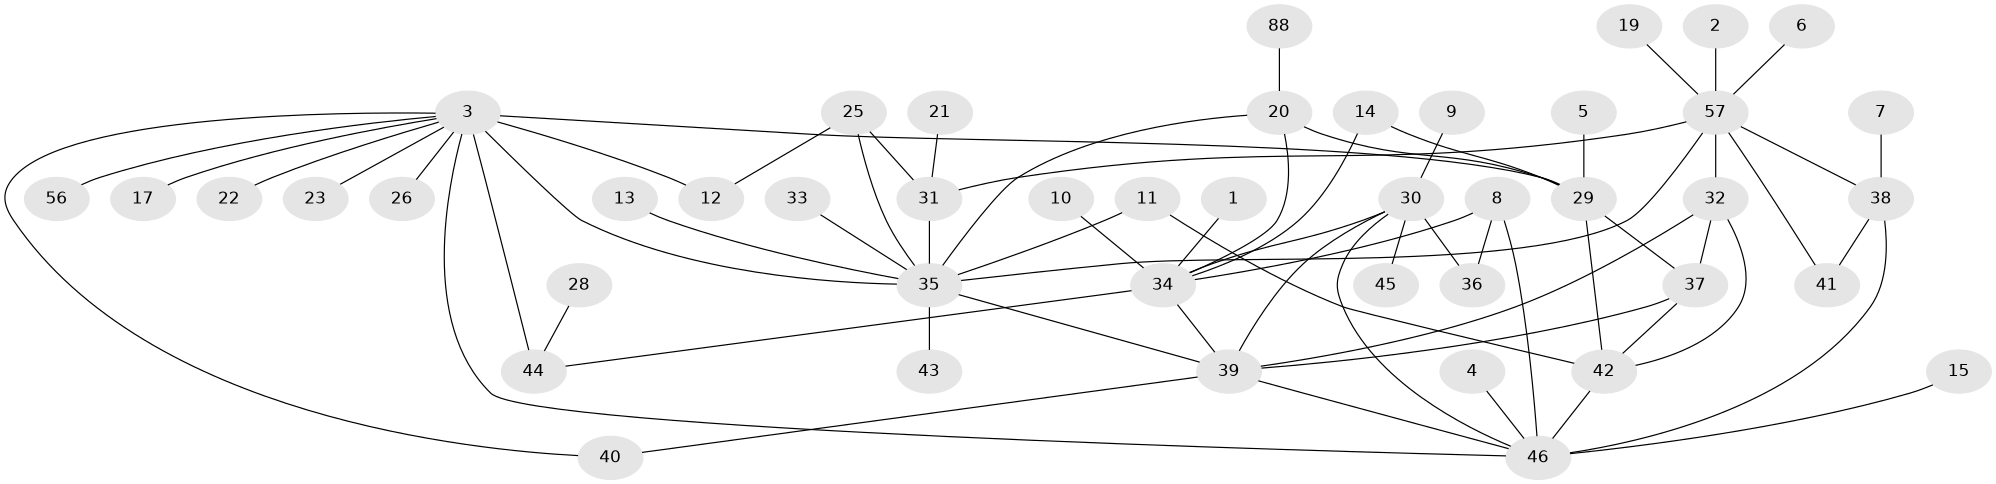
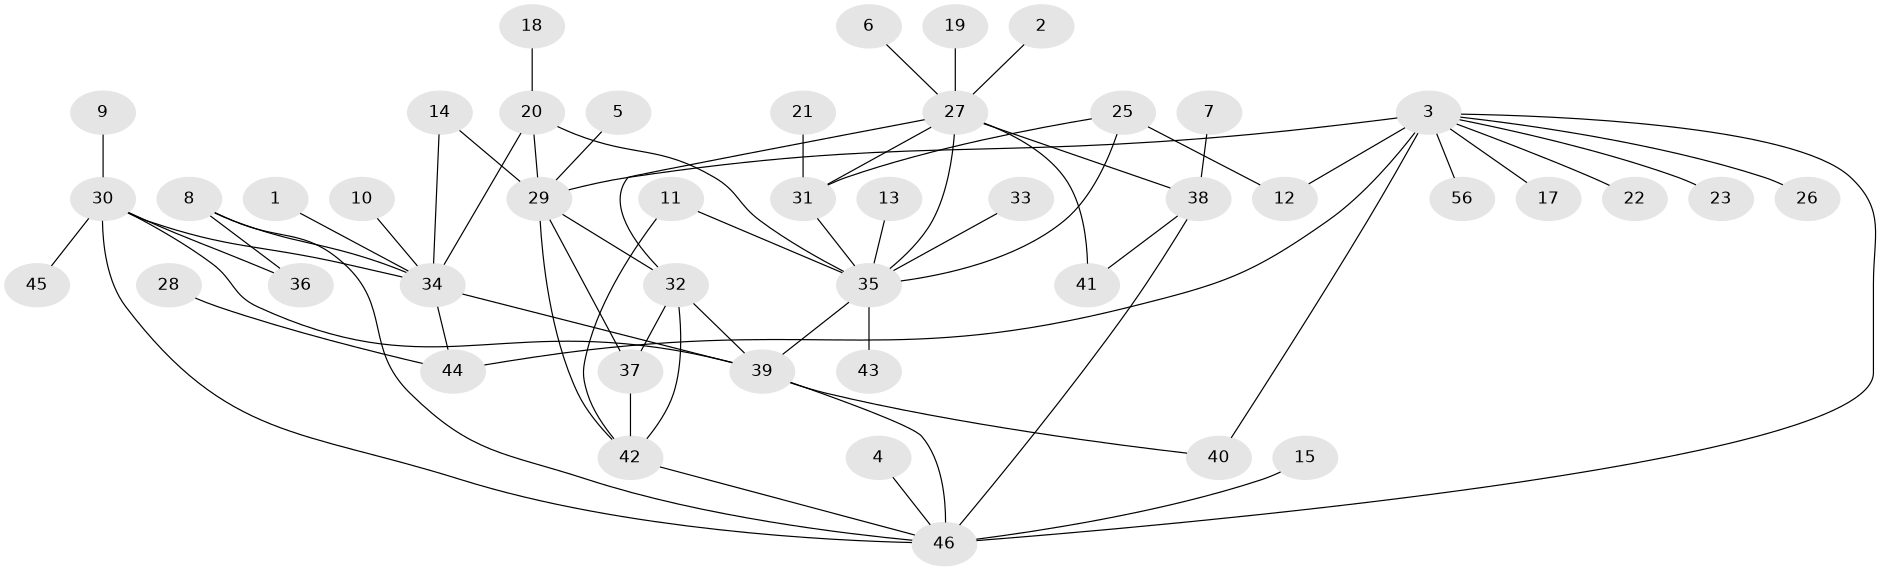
node "88": label "88" -> "18"
node "57": label "57" -> "27"
edge "29" -- "32": added
edge "3" -- "35": removed
edge "37" -- "39": removed
